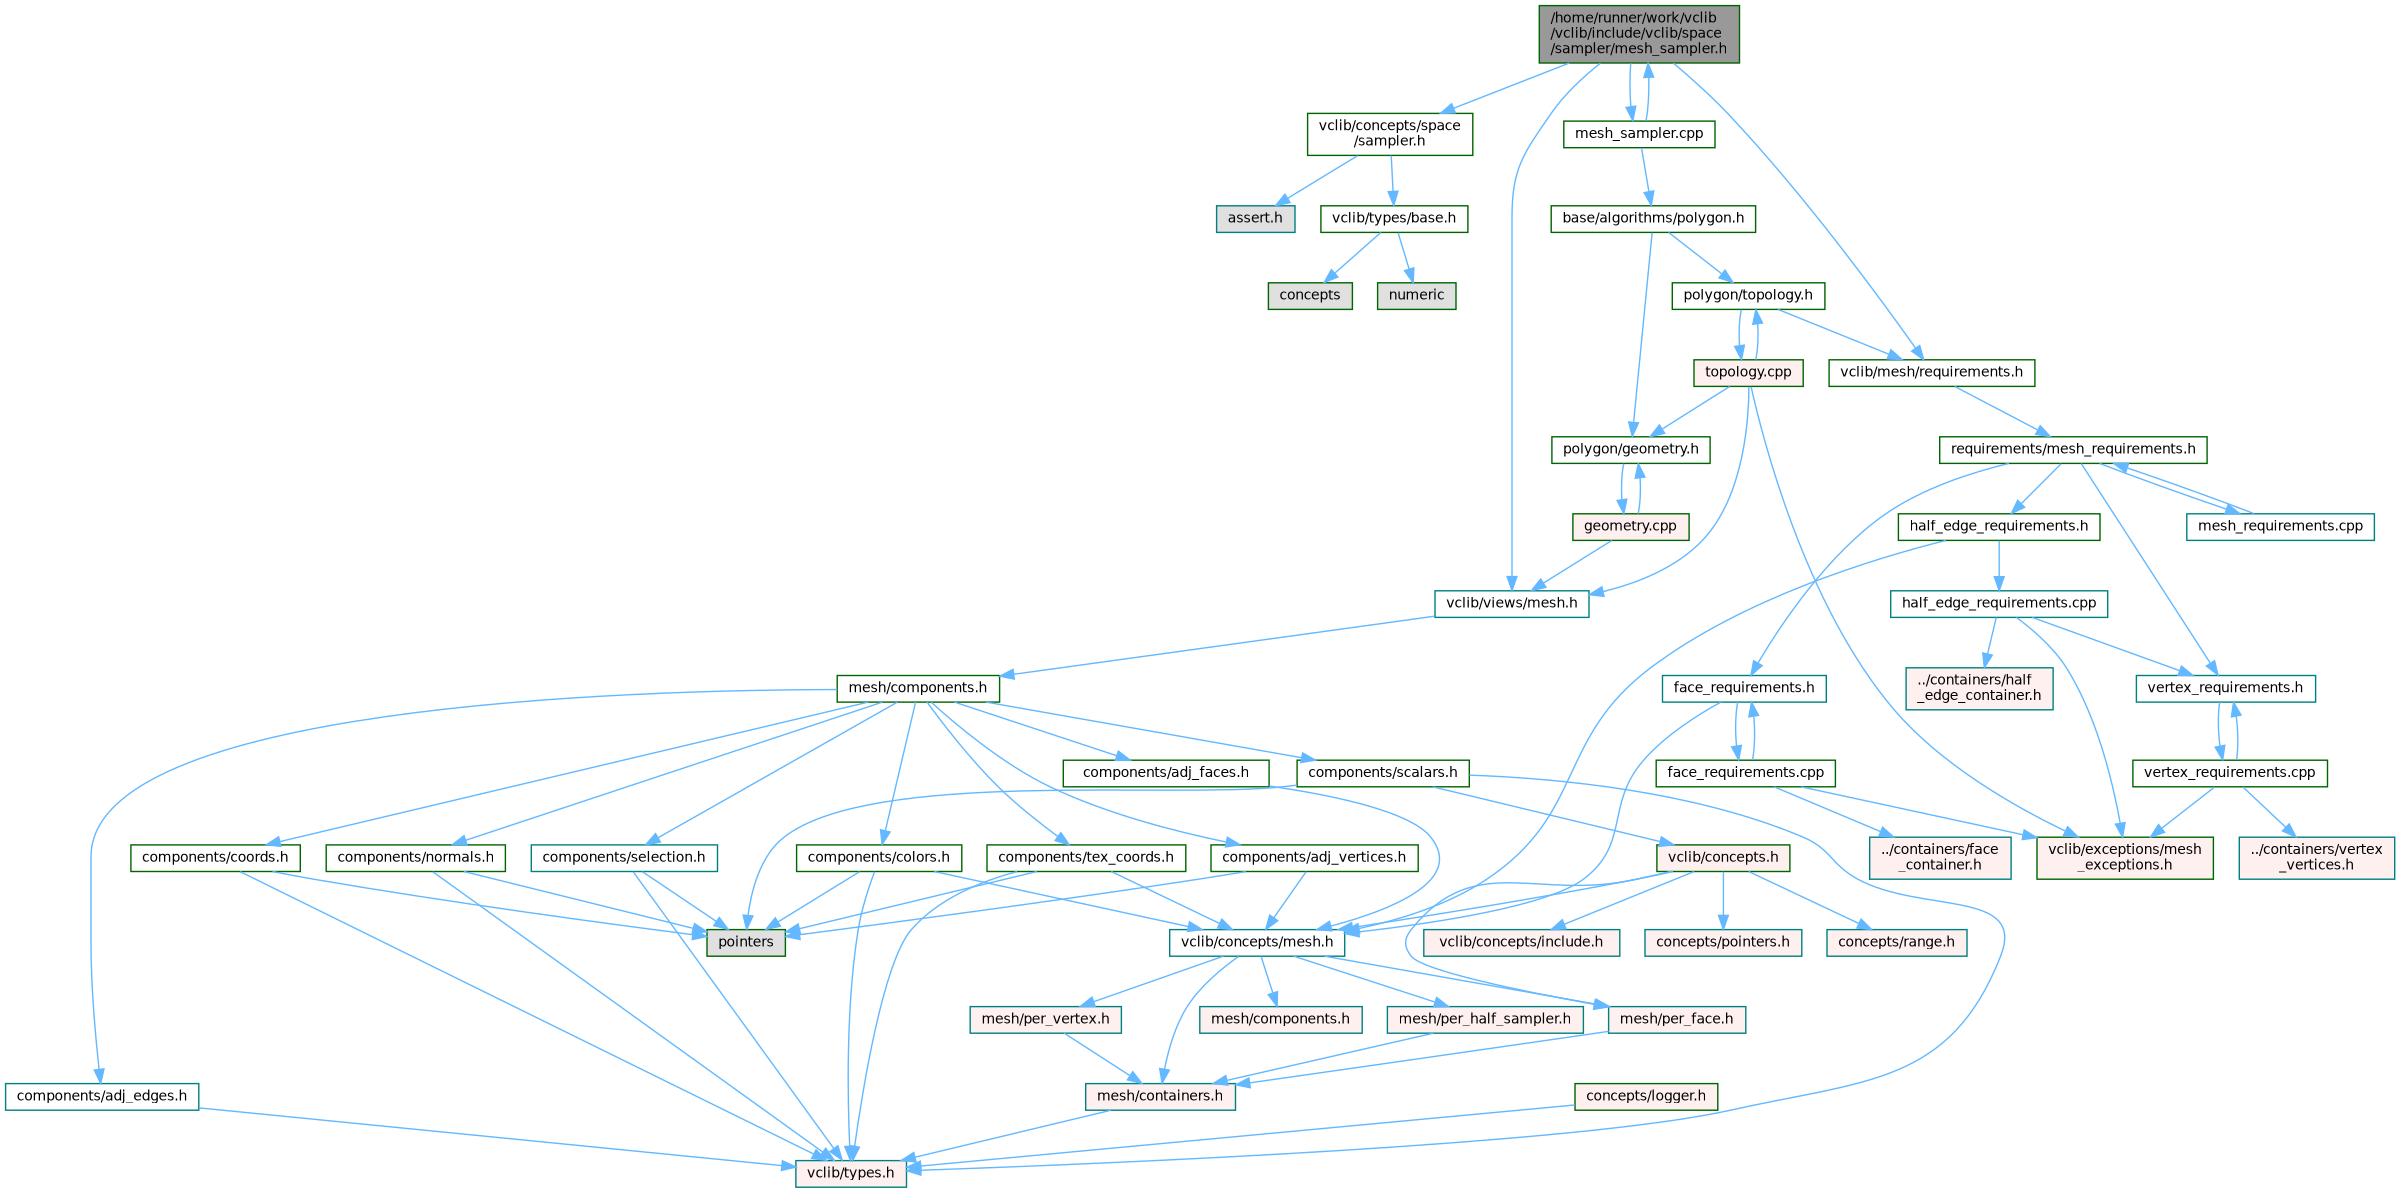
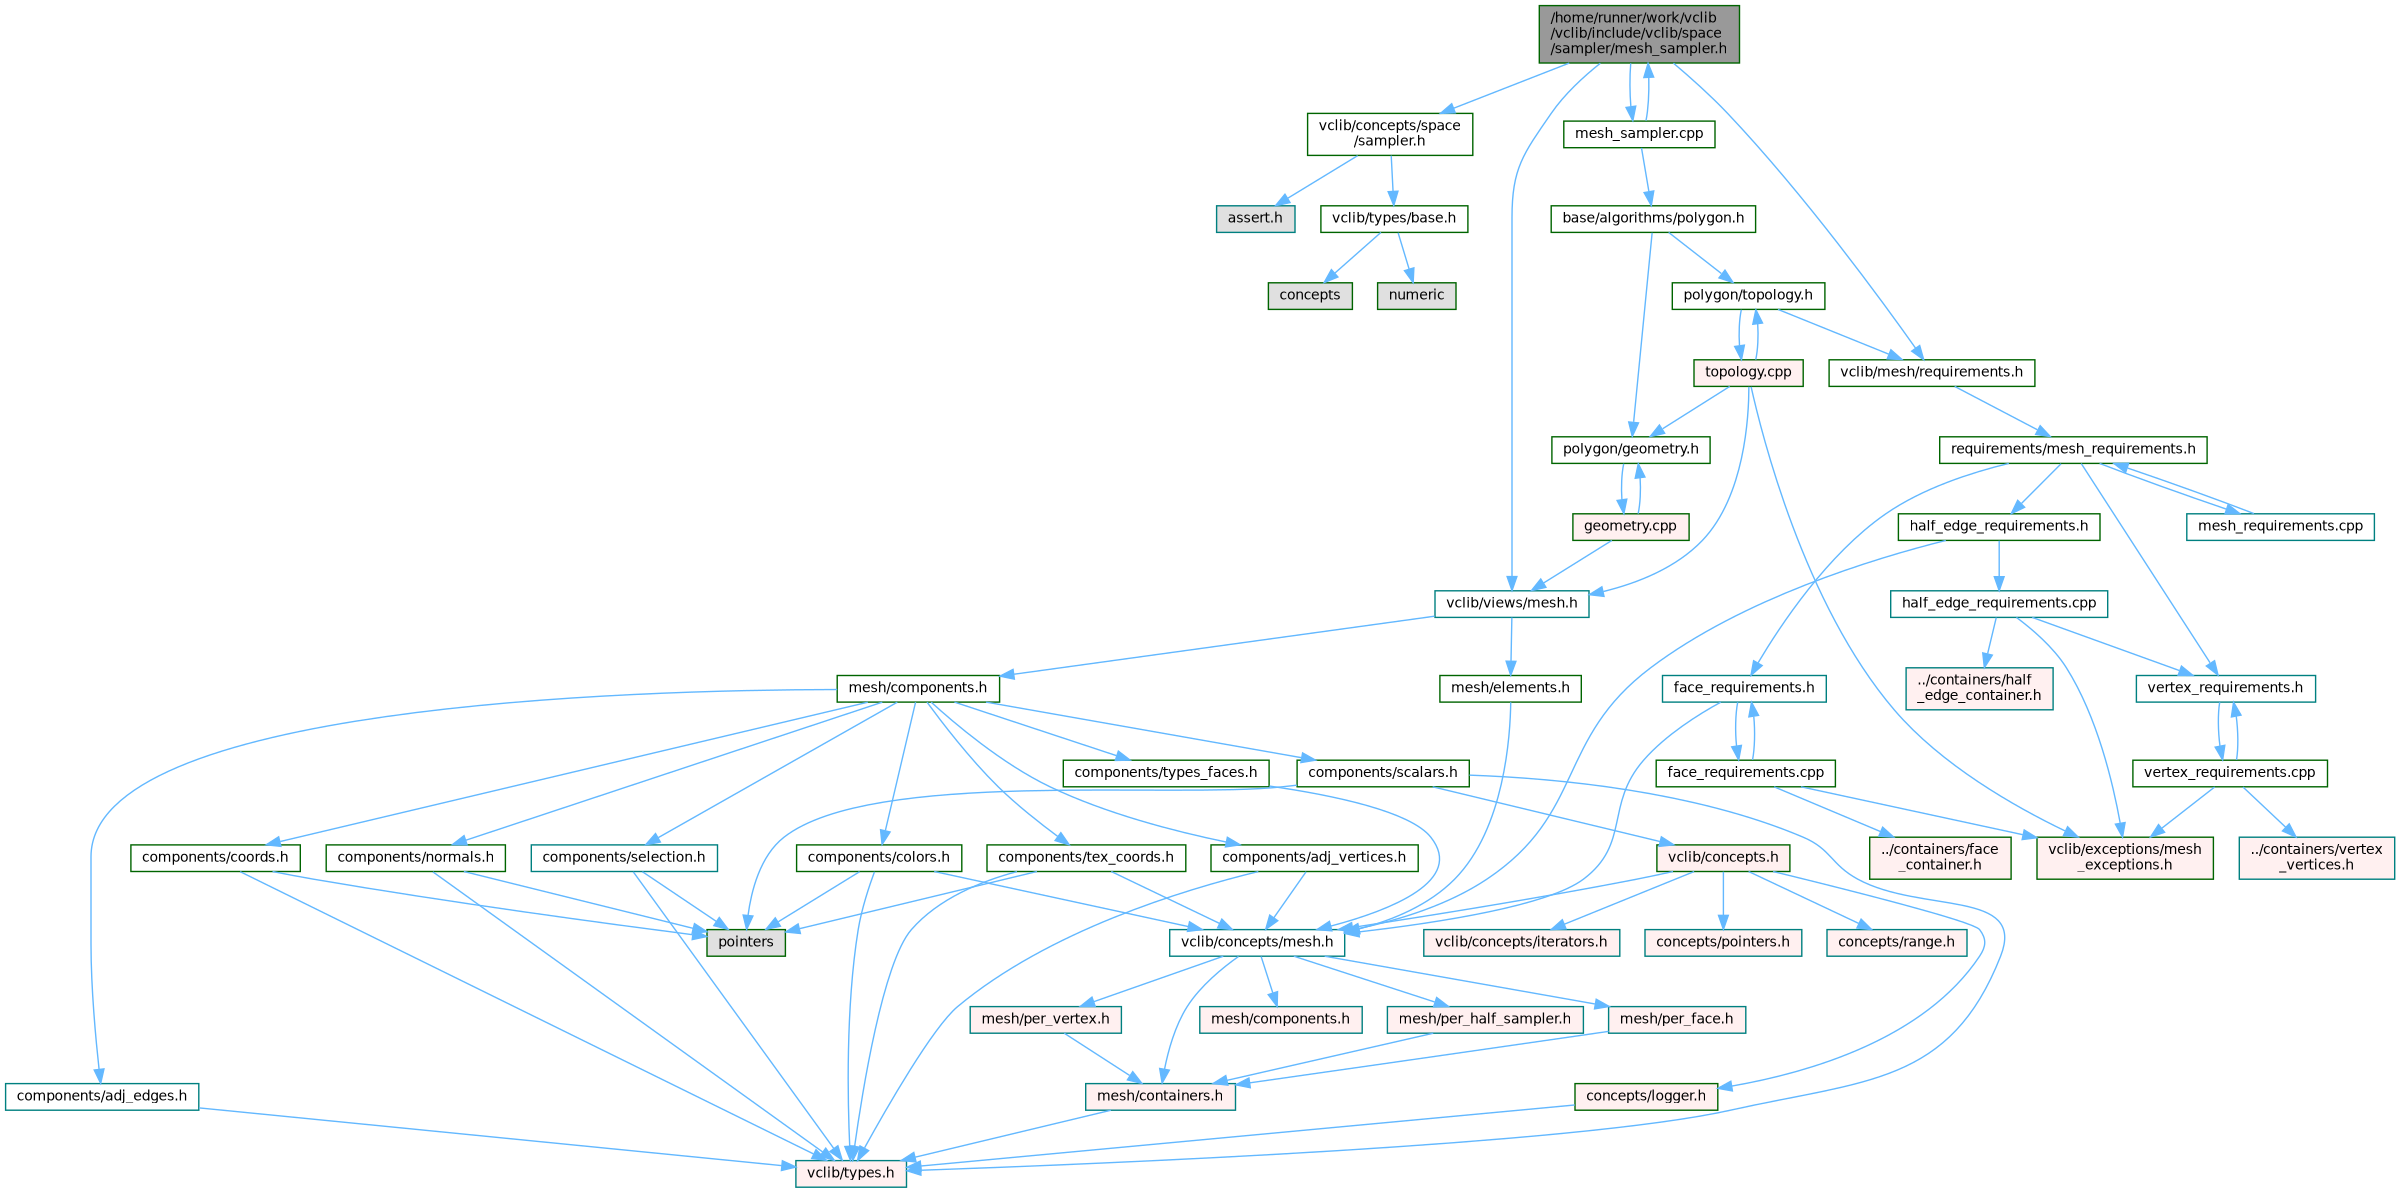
node "mesh/elements.h": added
node "components/adj_faces.h": label "components/adj_faces.h" -> "components/types_faces.h"
node "../containers/face _container.h": color teal -> darkgreen
edge "components/adj_vertices.h" -> "pointers": now "components/adj_vertices.h" -> "vclib/types.h"
edge "vclib/concepts.h" -> "mesh/per_face.h": now "vclib/concepts.h" -> "concepts/logger.h"
node "vclib/concepts/include.h": label "vclib/concepts/include.h" -> "vclib/concepts/iterators.h"
